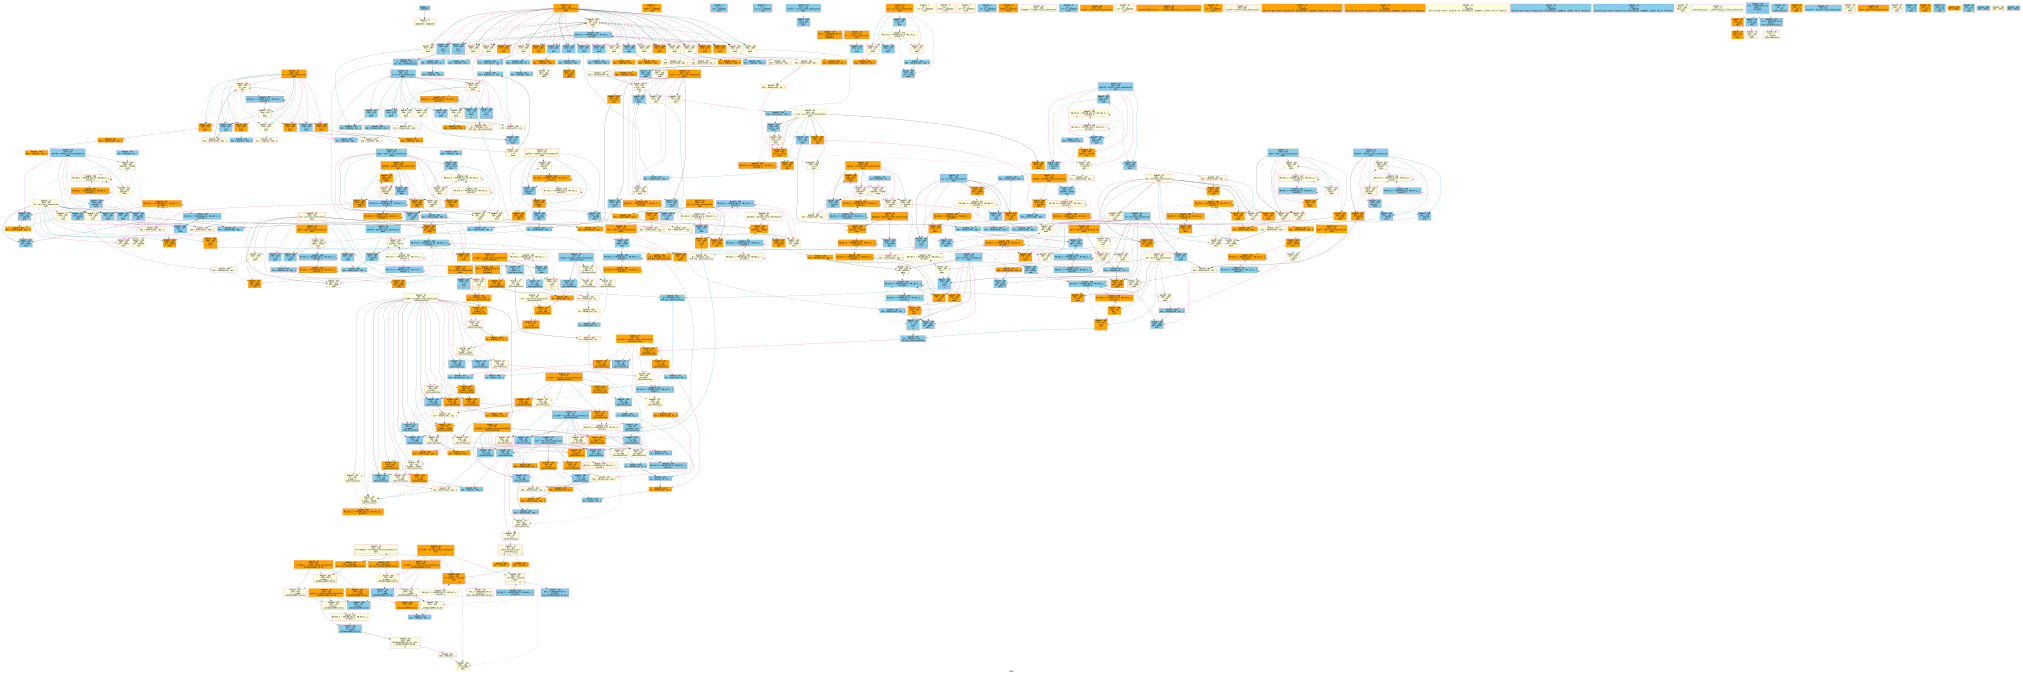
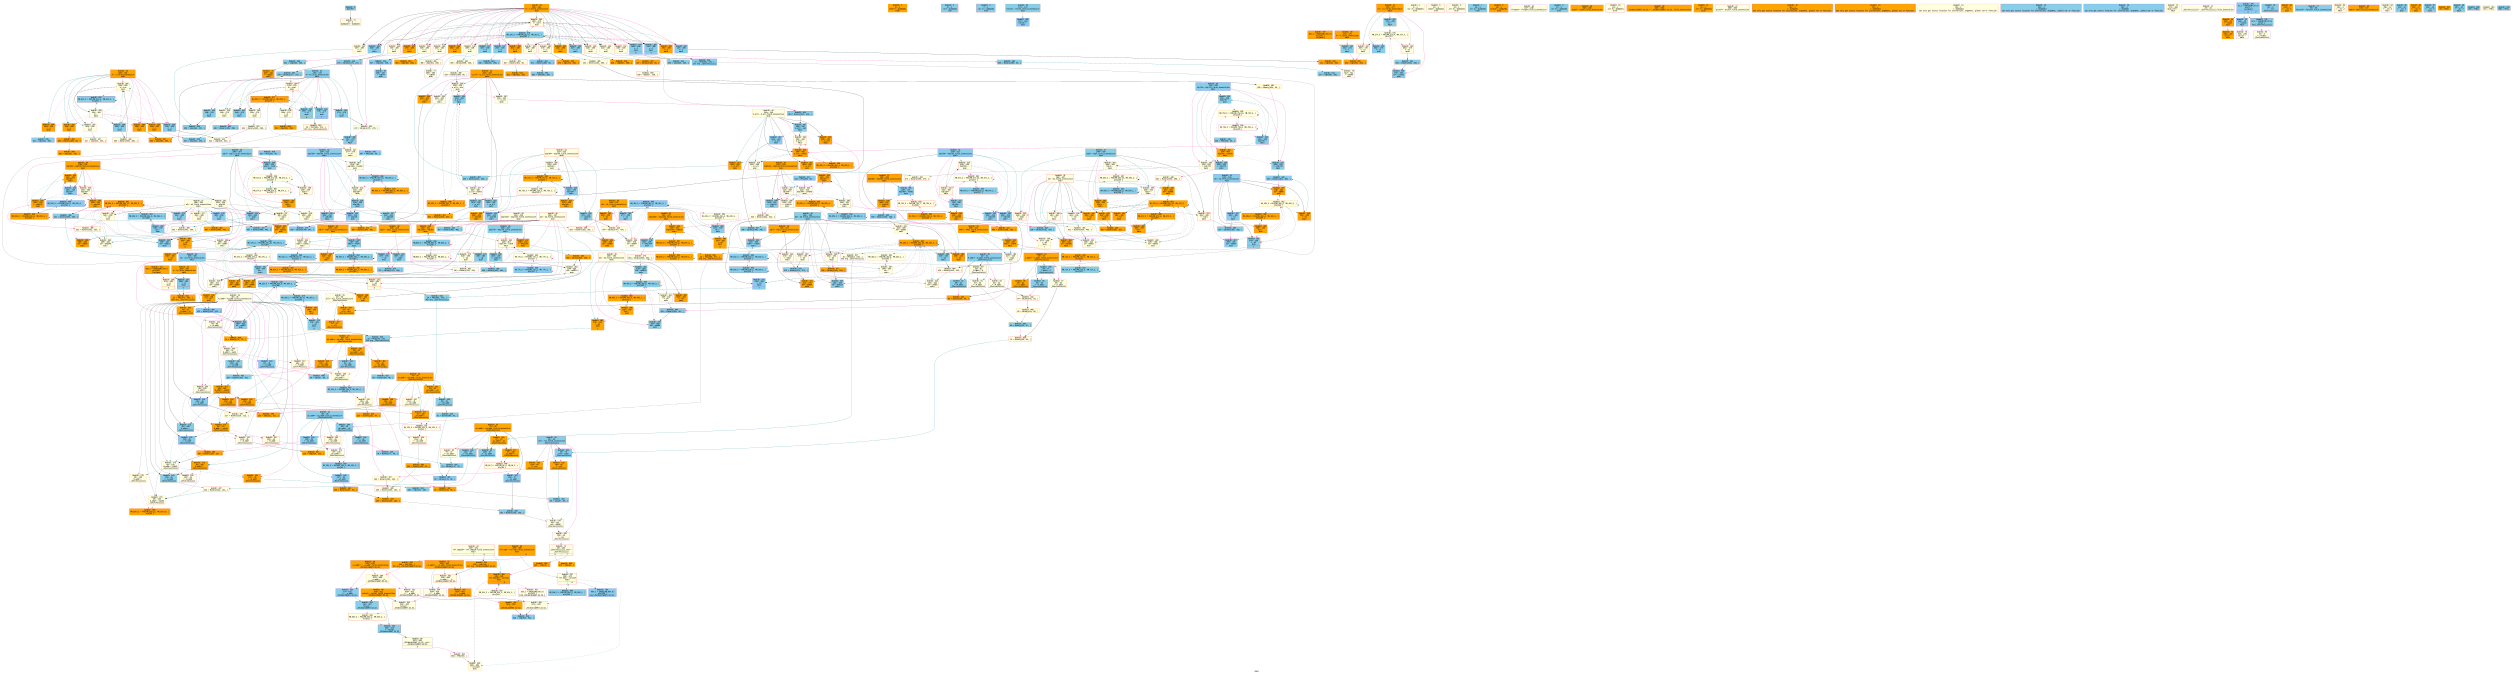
node "NodeID: 509": added
node "NodeID: 660": fillcolor lightyellow -> skyblue
